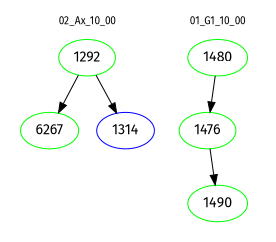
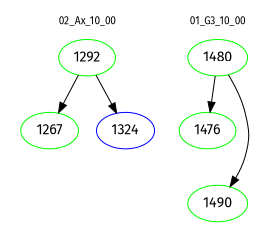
cluster "01_G1_10_00": label "01_G1_10_00" -> "01_G3_10_00"
node "6267": label "6267" -> "1267"
node "1314": label "1314" -> "1324"
edge "1476" -> "1490": now "1480" -> "1490"
